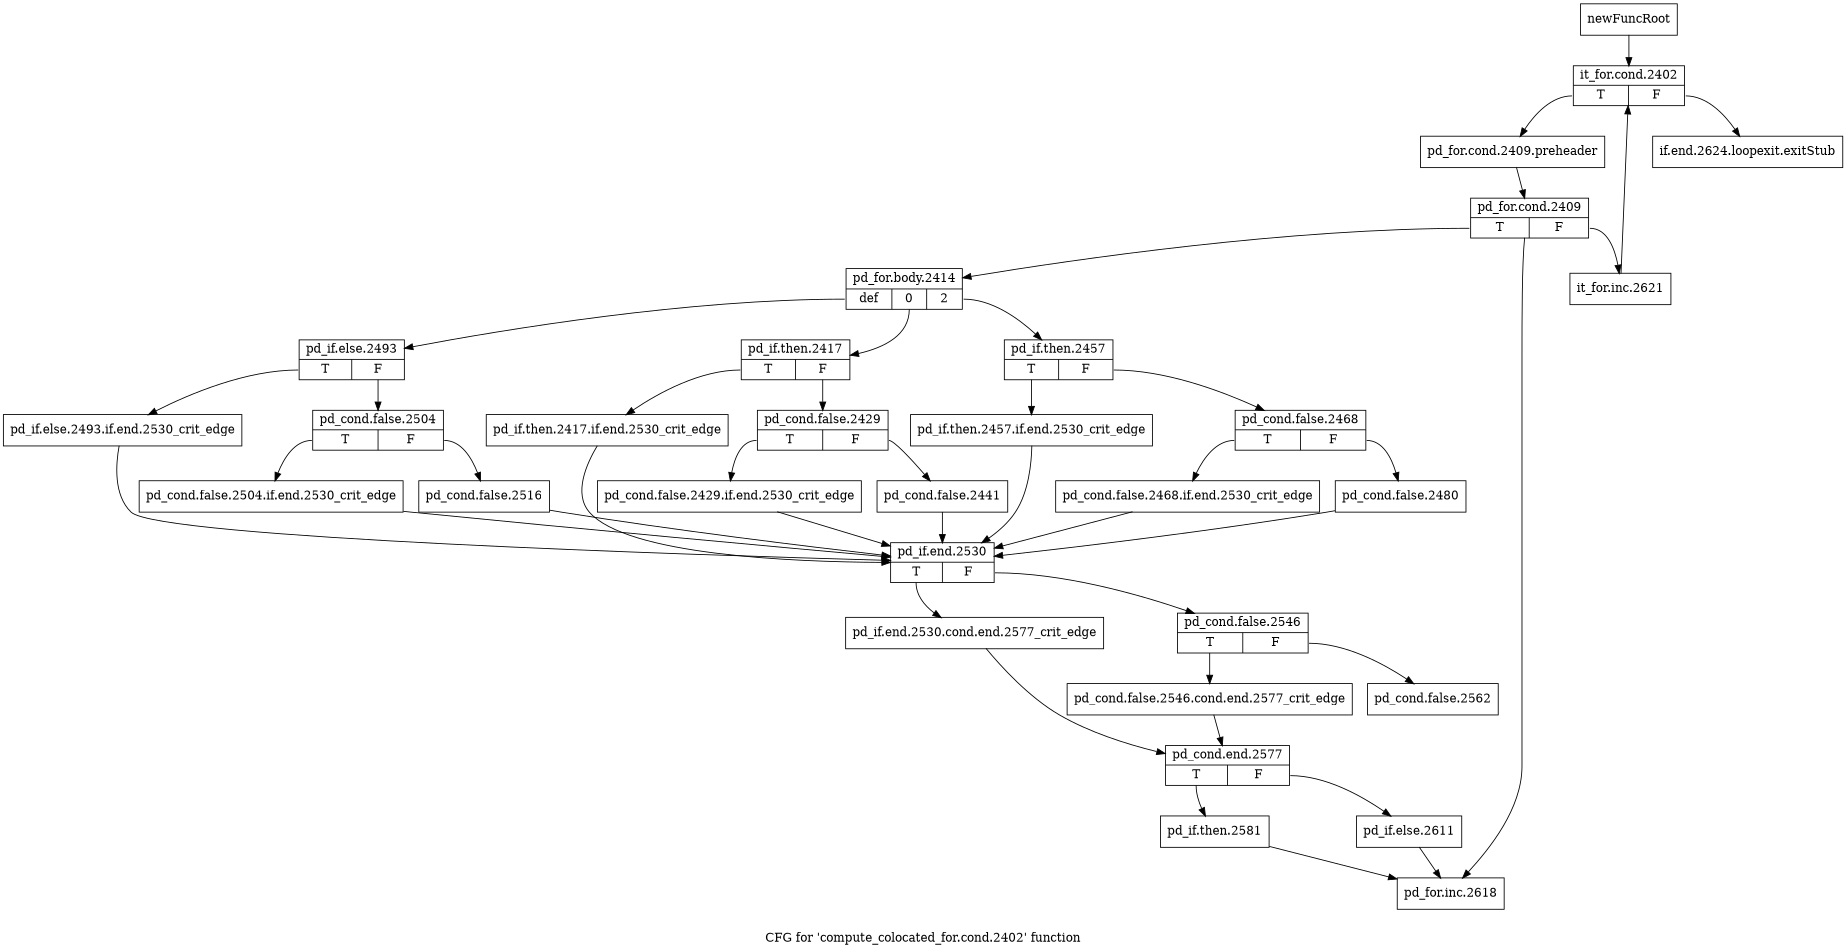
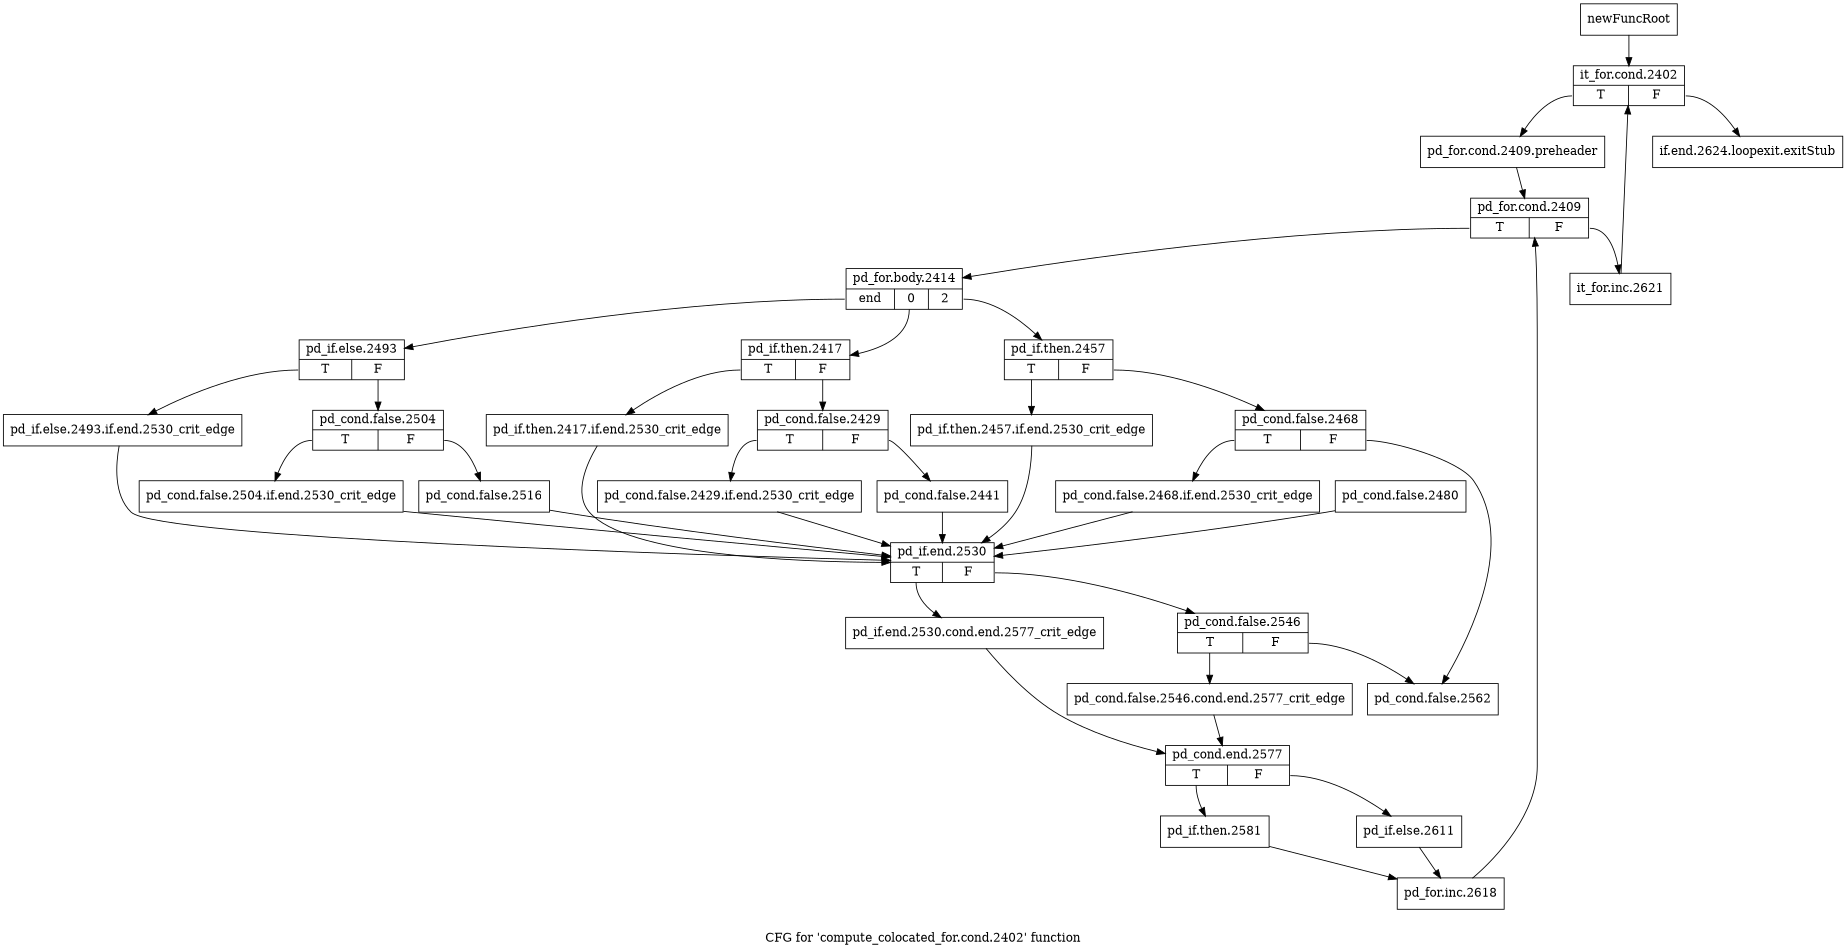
node "pd_for.body.2414": text "def" -> "end"
edge "pd_cond.false.2468" -> "pd_cond.false.2480": now "pd_cond.false.2468" -> "pd_cond.false.2562"
edge "pd_for.cond.2409" -> "pd_for.inc.2618": reversed
